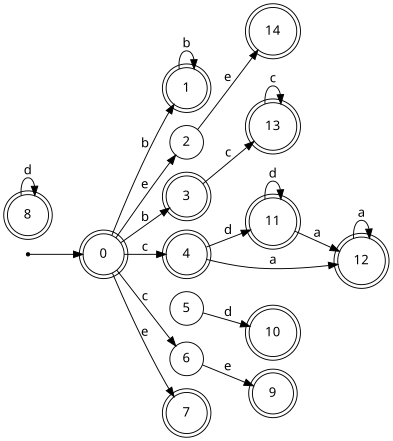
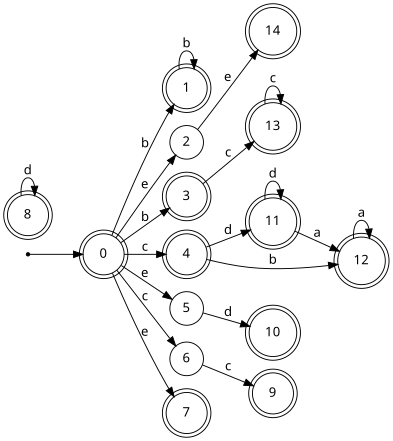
edge "4" -> "12": label "a" -> "b"
edge "0" -> "5": added, label "e"
edge "6" -> "9": label "e" -> "c"
